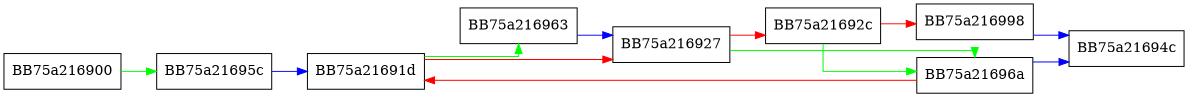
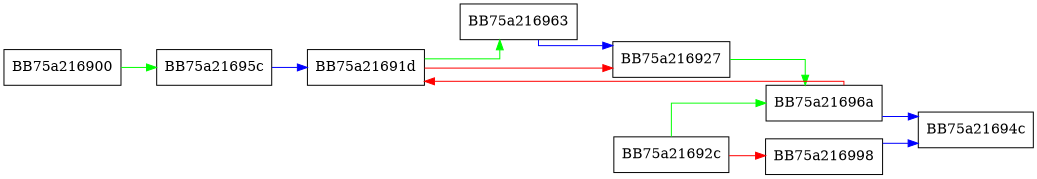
edge "BB75a216927" -> "BB75a21692c": removed
